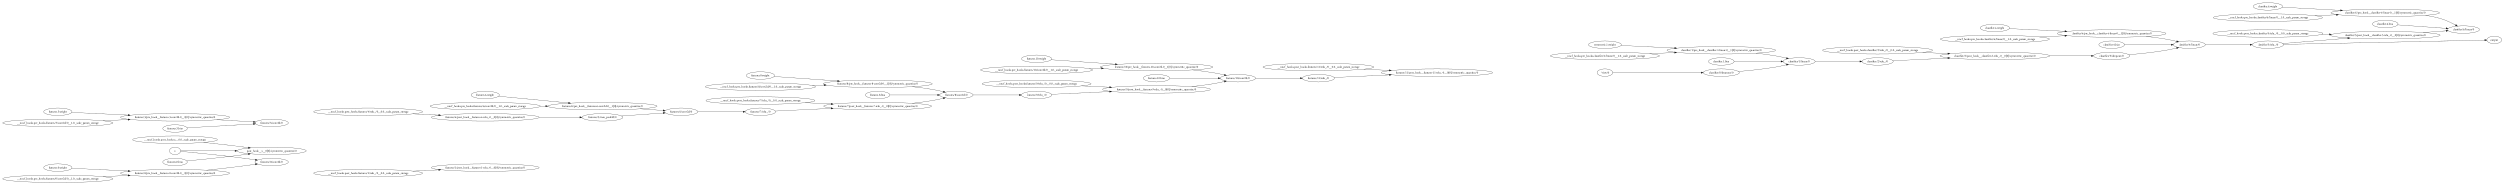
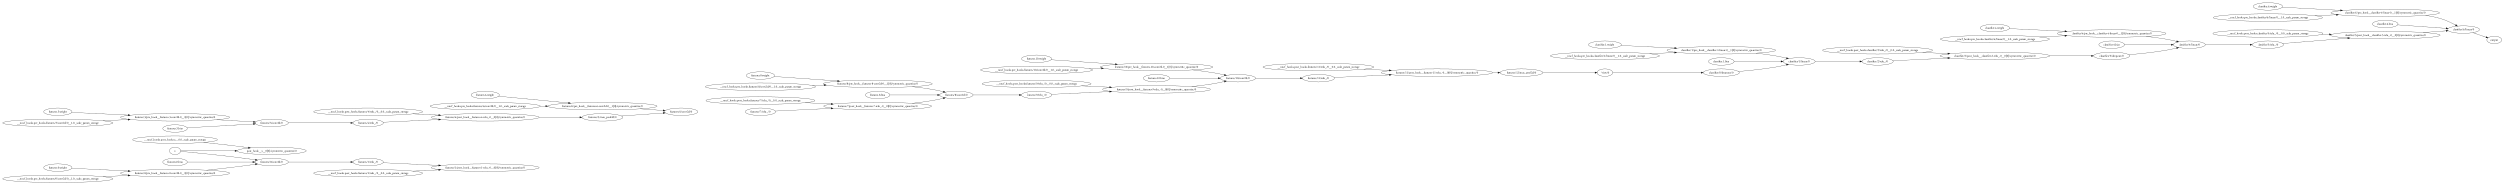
edge "classifier/5/relu_/0" -> "output": now "classifier/6/linear/0" -> "output"
node "symmetric.1.weight": label "symmetric.1.weight" -> "classifier.1.weight"
node "features/12/max_pool2d/0": added
edge "features/6/conv2d/0" -> "features/7/relu_/0": removed
node "features/4/relu_/0": added
edge "features.0.bias" -> "post_hook__x__0[0]/symmetric_quantize/0": now "features.0.bias" -> "features/0/conv2d/0"
node "features/1/relu_/0": added
